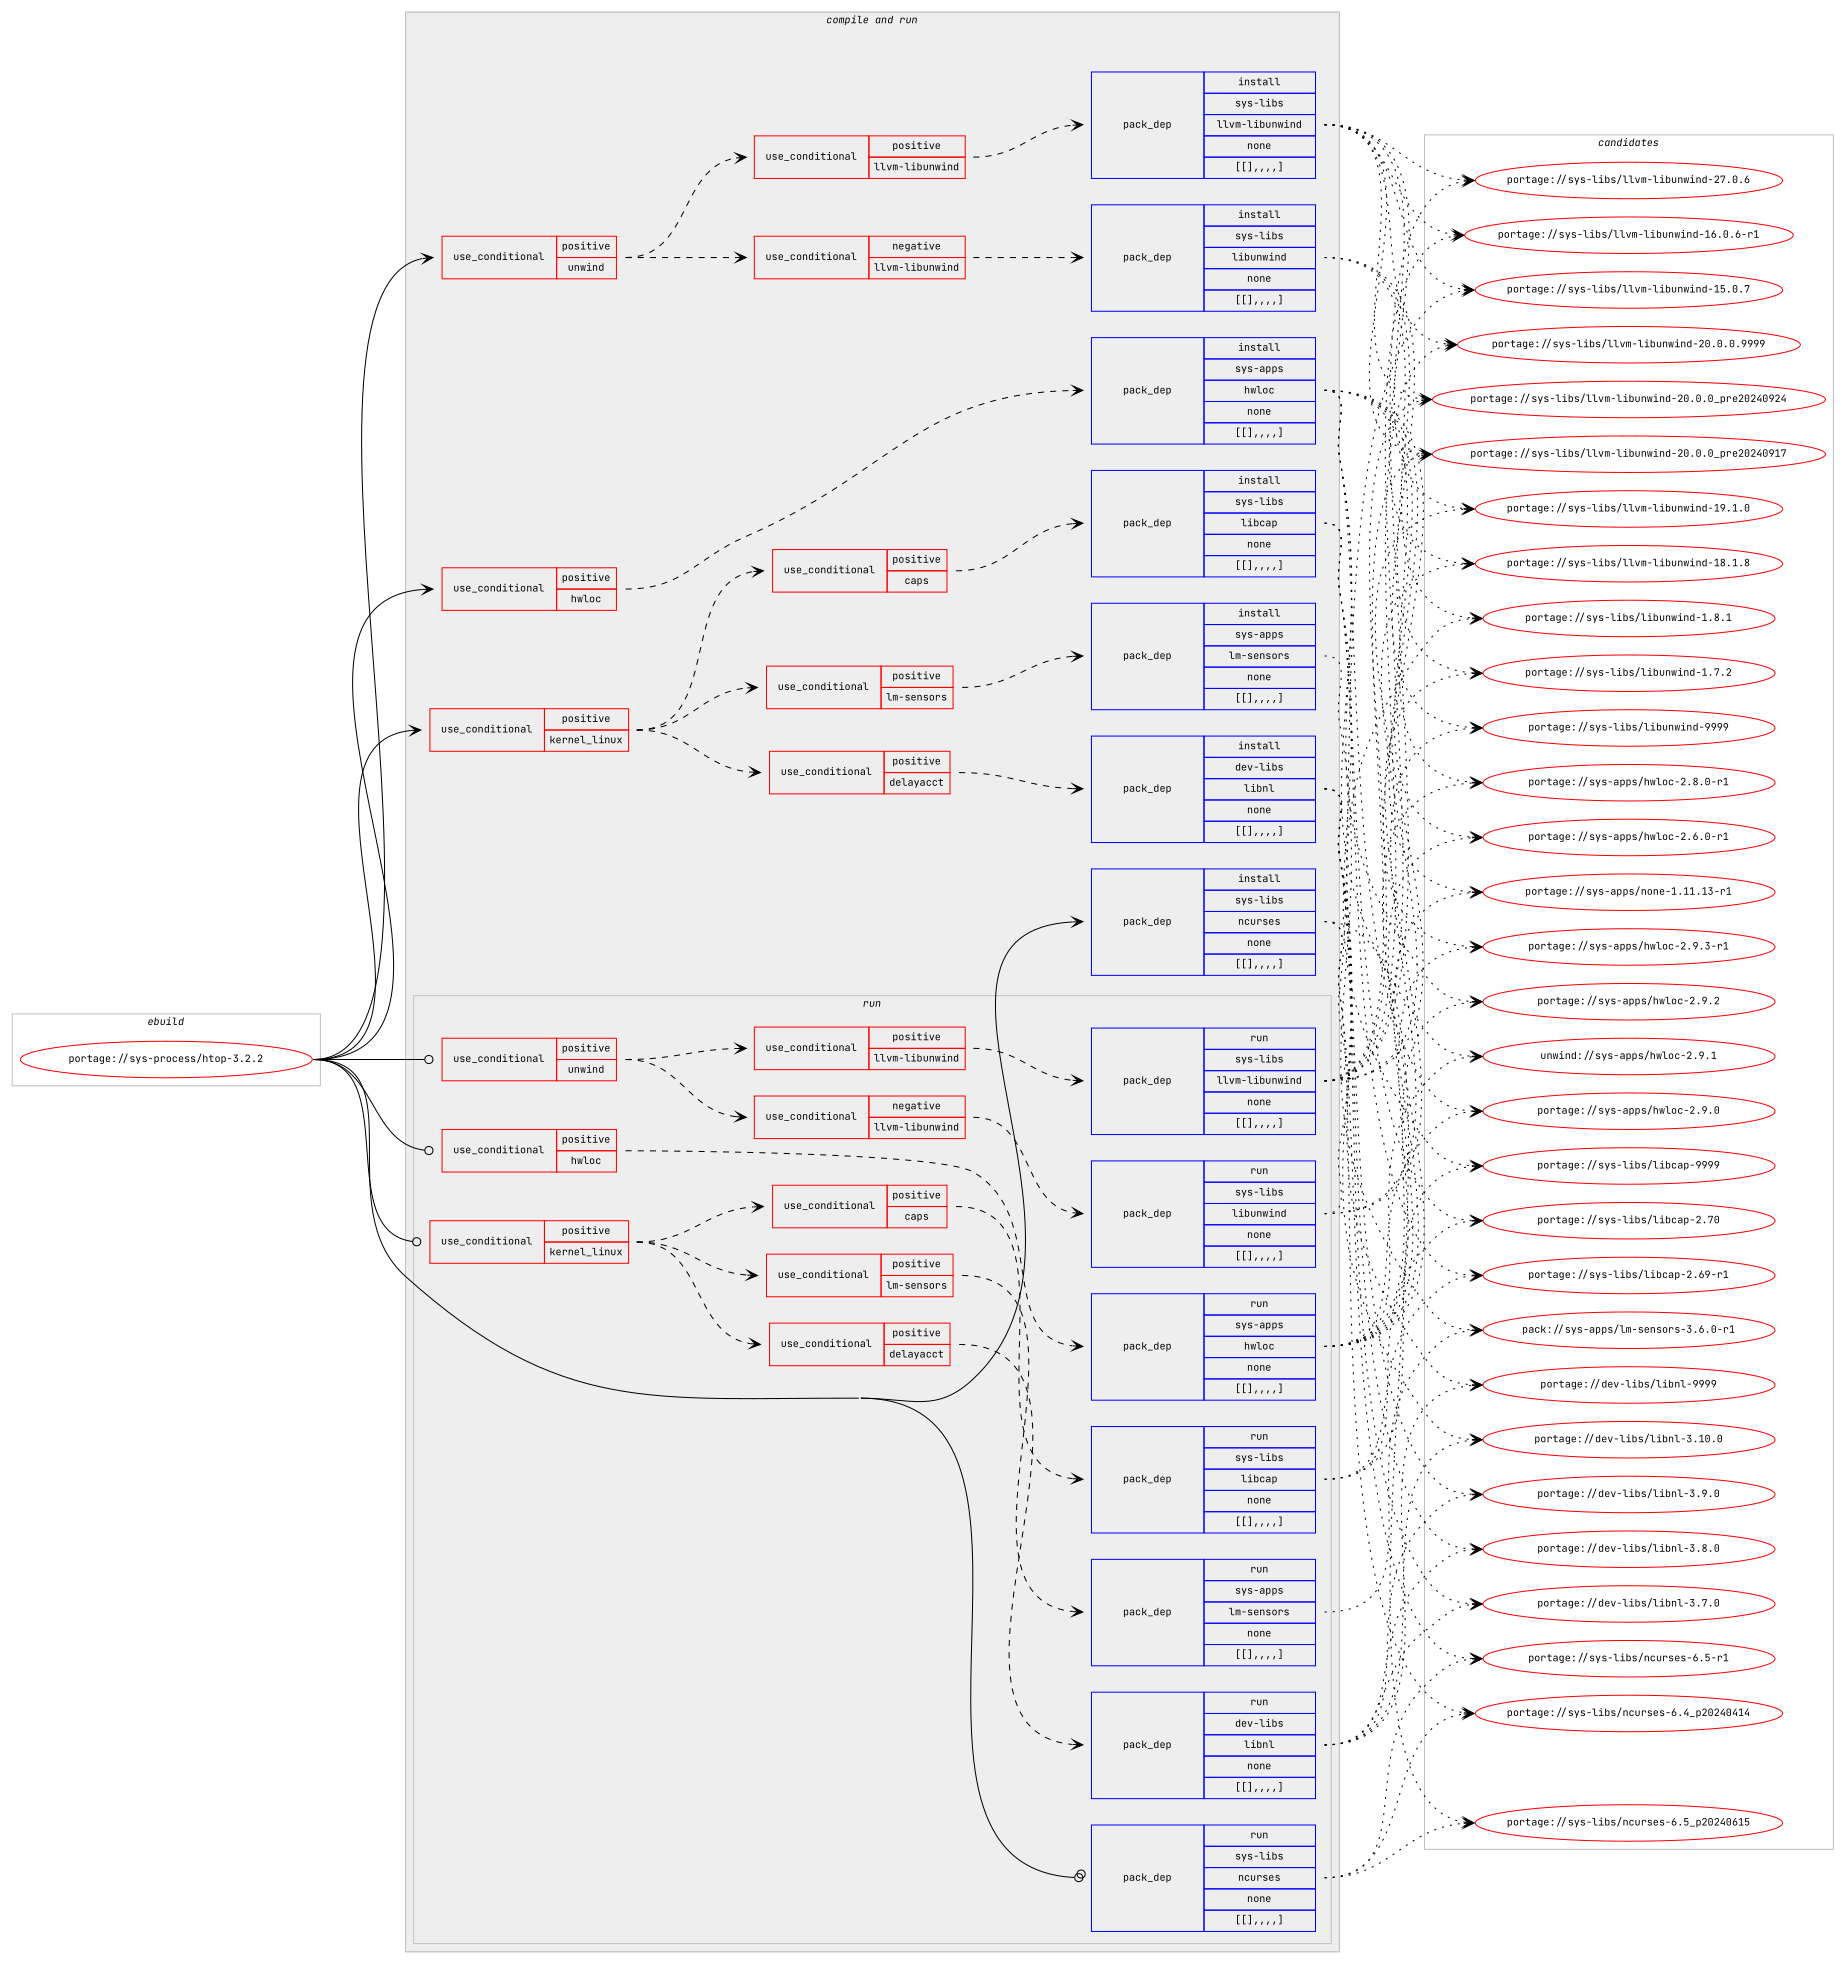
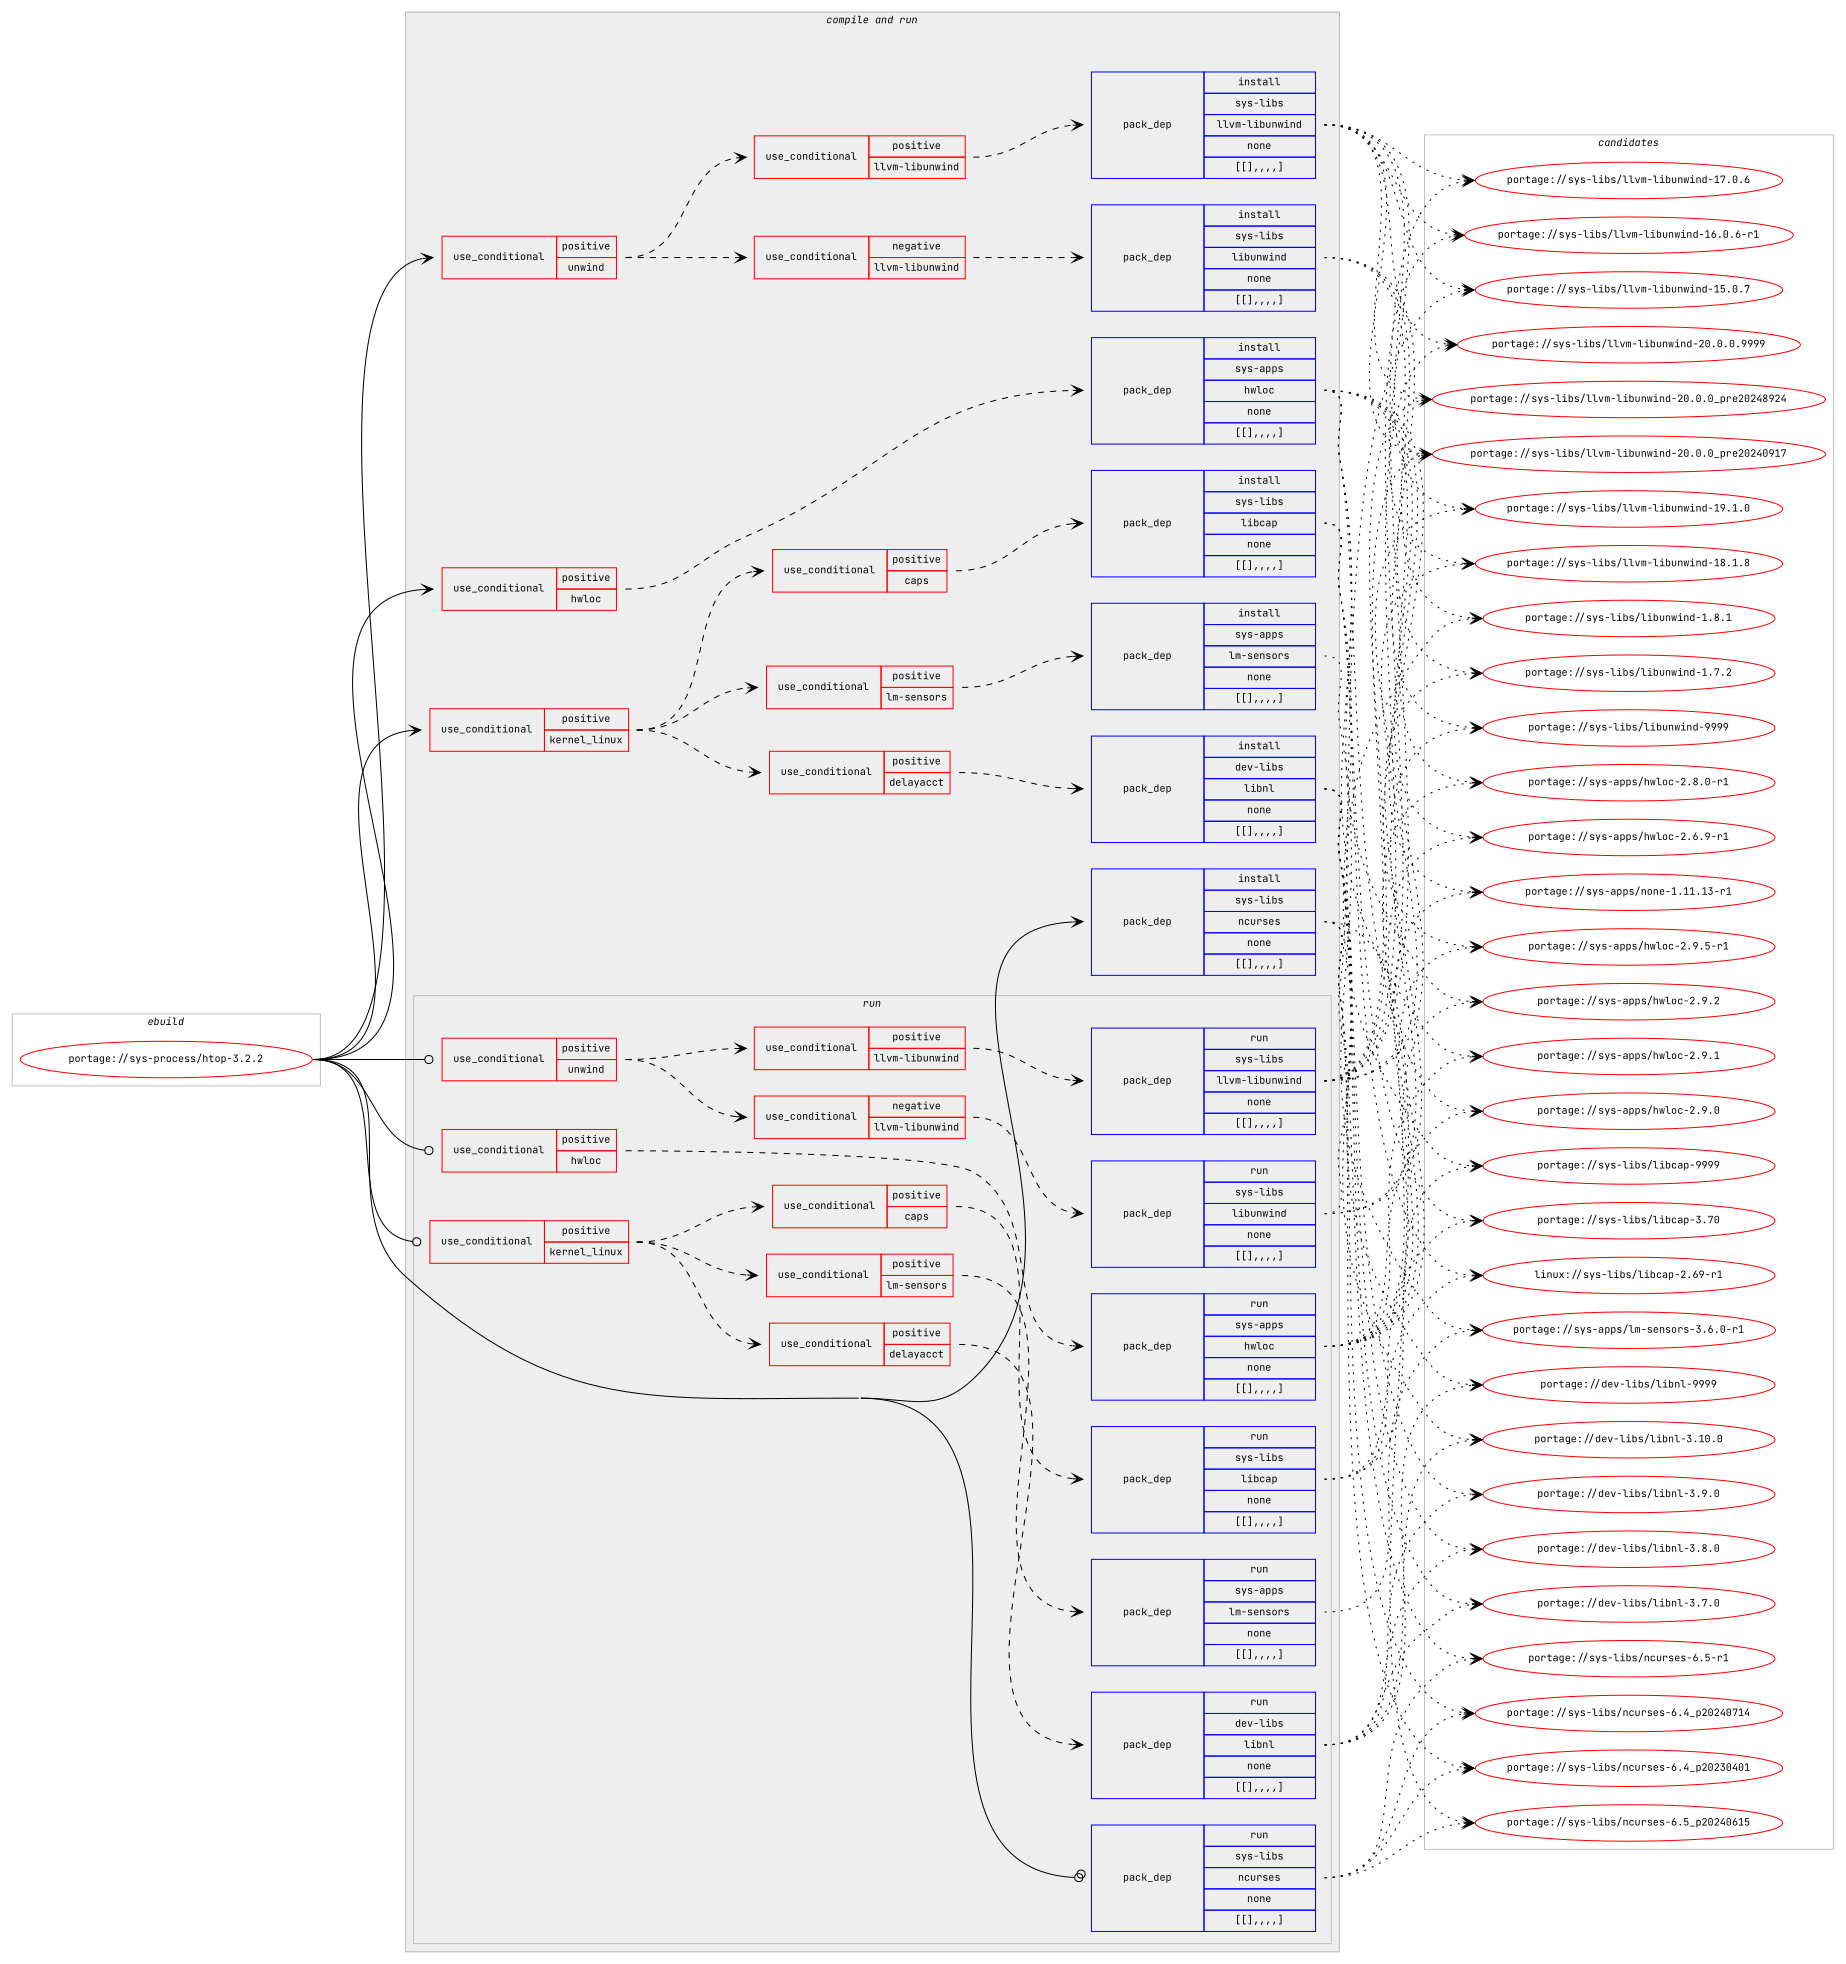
node "portage://sys-libs/llvm-libunwind-27.0.6": label "portage://sys-libs/llvm-libunwind-27.0.6" -> "portage://sys-libs/llvm-libunwind-17.0.6"
node "portage://sys-libs/llvm-libunwind-20.0.0_pre20240924": label "portage://sys-libs/llvm-libunwind-20.0.0_pre20240924" -> "portage://sys-libs/llvm-libunwind-20.0.0_pre20248924"
node "portage://sys-apps/hwloc-2.6.0-r1": label "portage://sys-apps/hwloc-2.6.0-r1" -> "portage://sys-apps/hwloc-2.6.9-r1"
node "portage://sys-apps/hwloc-2.9.3-r1": label "portage://sys-apps/hwloc-2.9.3-r1" -> "portage://sys-apps/hwloc-2.9.5-r1"
node "unwind://sys-apps/hwloc-2.9.1": label "unwind://sys-apps/hwloc-2.9.1" -> "portage://sys-apps/hwloc-2.9.1"
node "portage://sys-libs/libcap-2.70": label "portage://sys-libs/libcap-2.70" -> "portage://sys-libs/libcap-3.70"
node "portage://sys-libs/libcap-2.69-r1": label "portage://sys-libs/libcap-2.69-r1" -> "linux://sys-libs/libcap-2.69-r1"
node "pack://sys-apps/lm-sensors-3.6.0-r1": label "pack://sys-apps/lm-sensors-3.6.0-r1" -> "portage://sys-apps/lm-sensors-3.6.0-r1"
node "portage://sys-libs/ncurses-6.4_p20240414": label "portage://sys-libs/ncurses-6.4_p20240414" -> "portage://sys-libs/ncurses-6.4_p20240714"
node "portage://sys-libs/ncurses-6.4_p20230401": added
